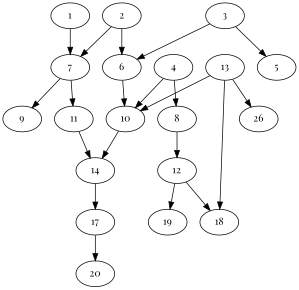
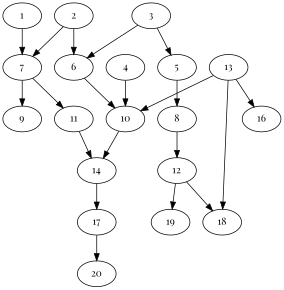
edge "4" -> "8": now "5" -> "8"
node "26": label "26" -> "16"
